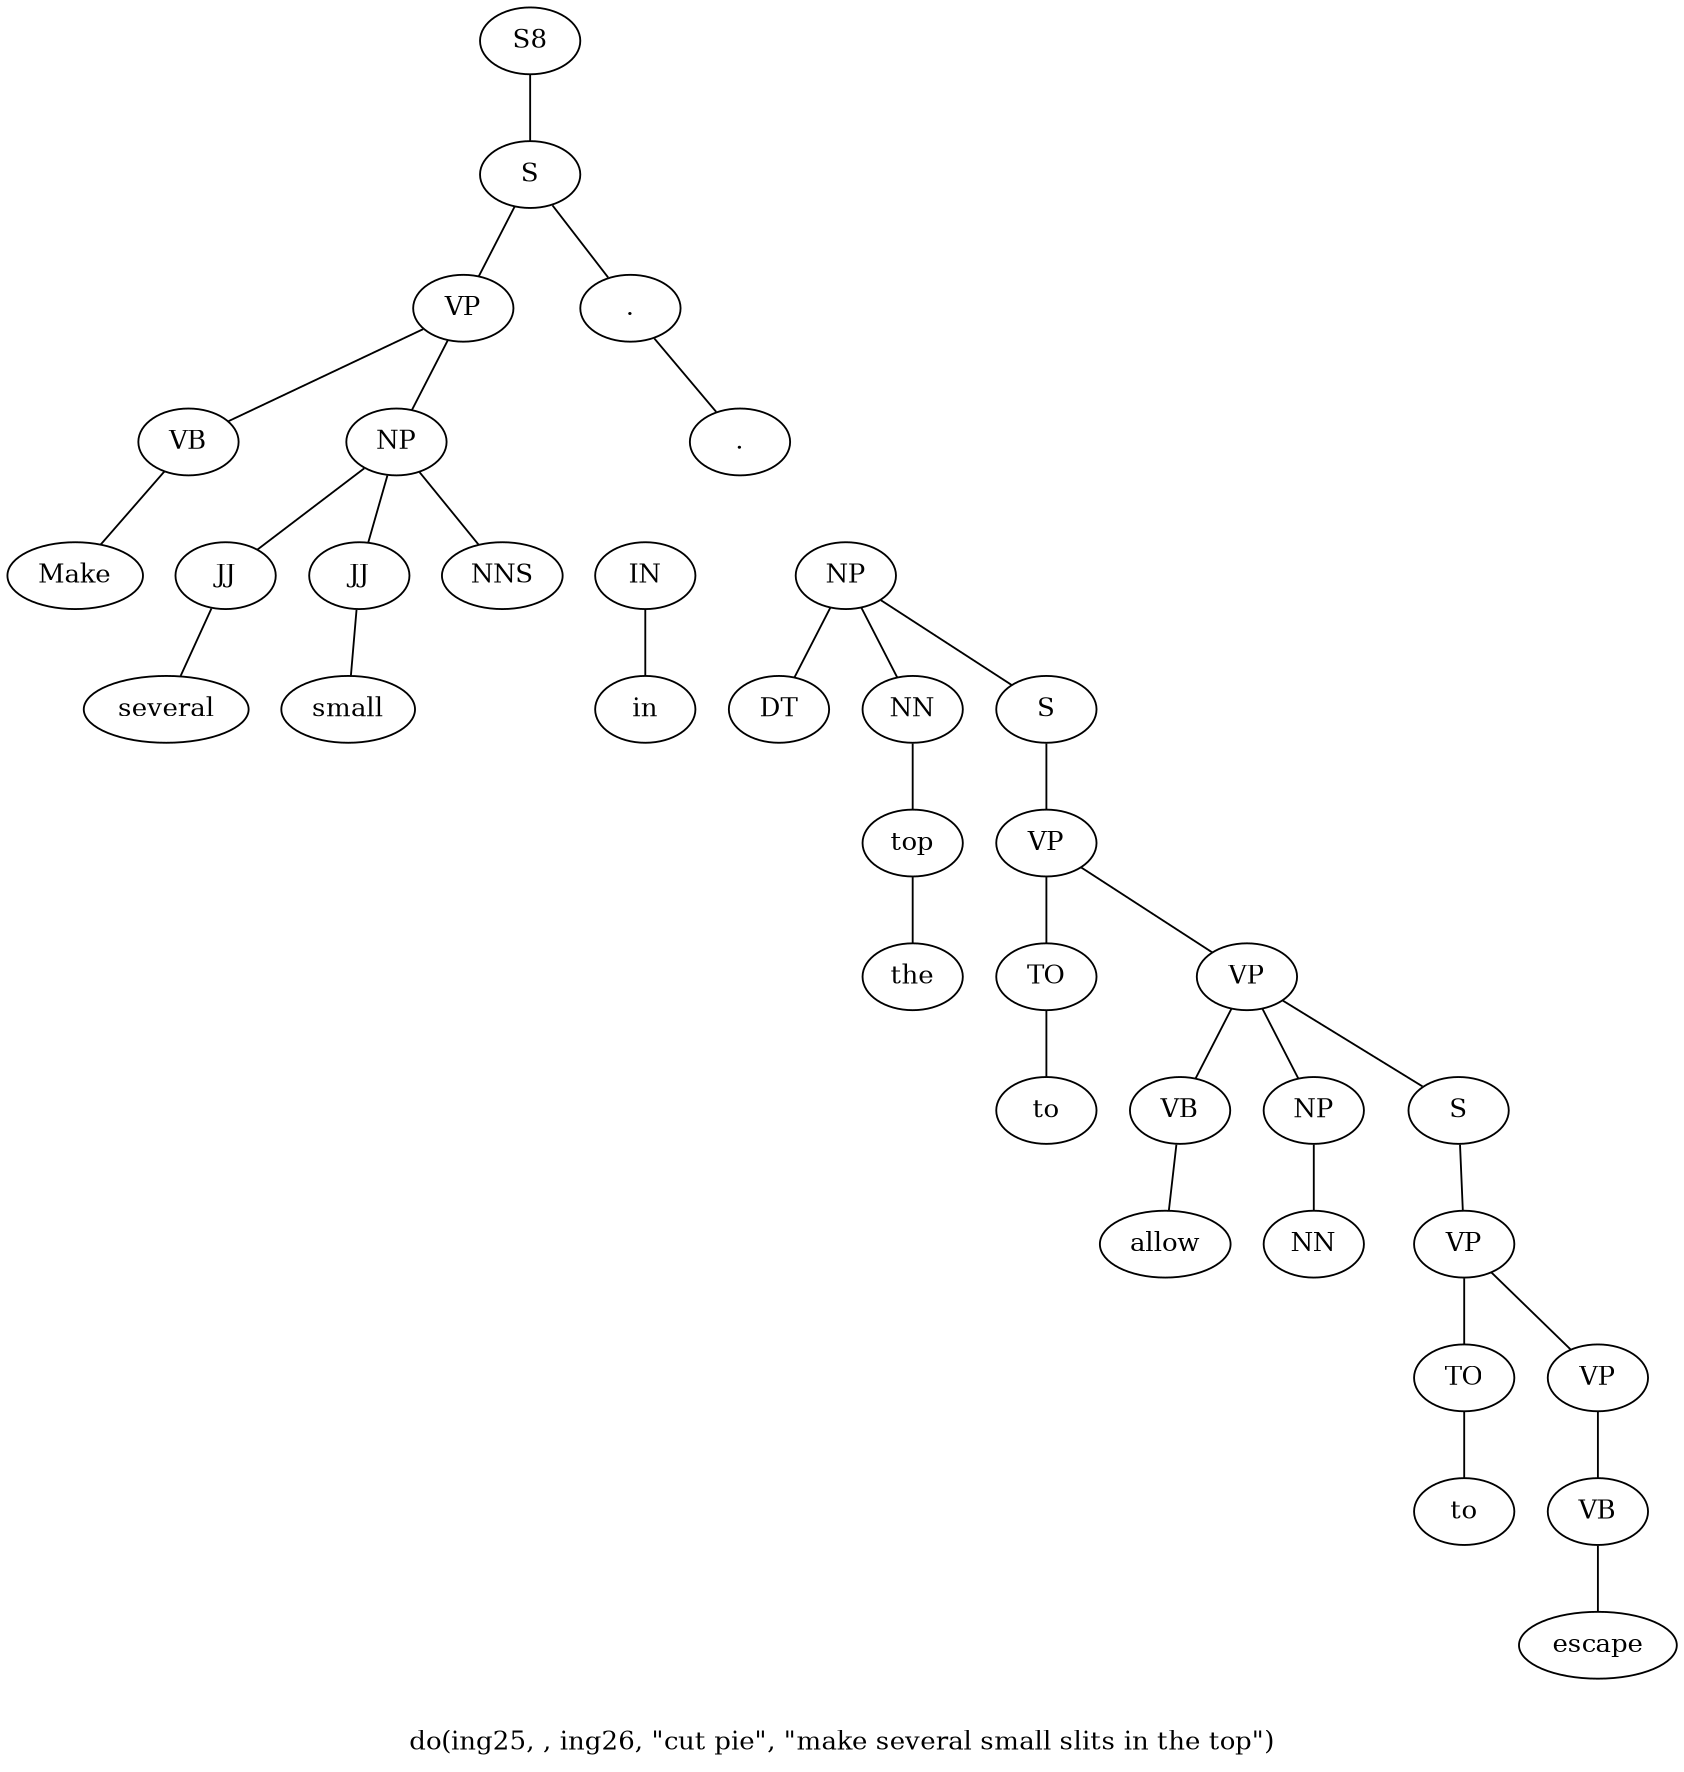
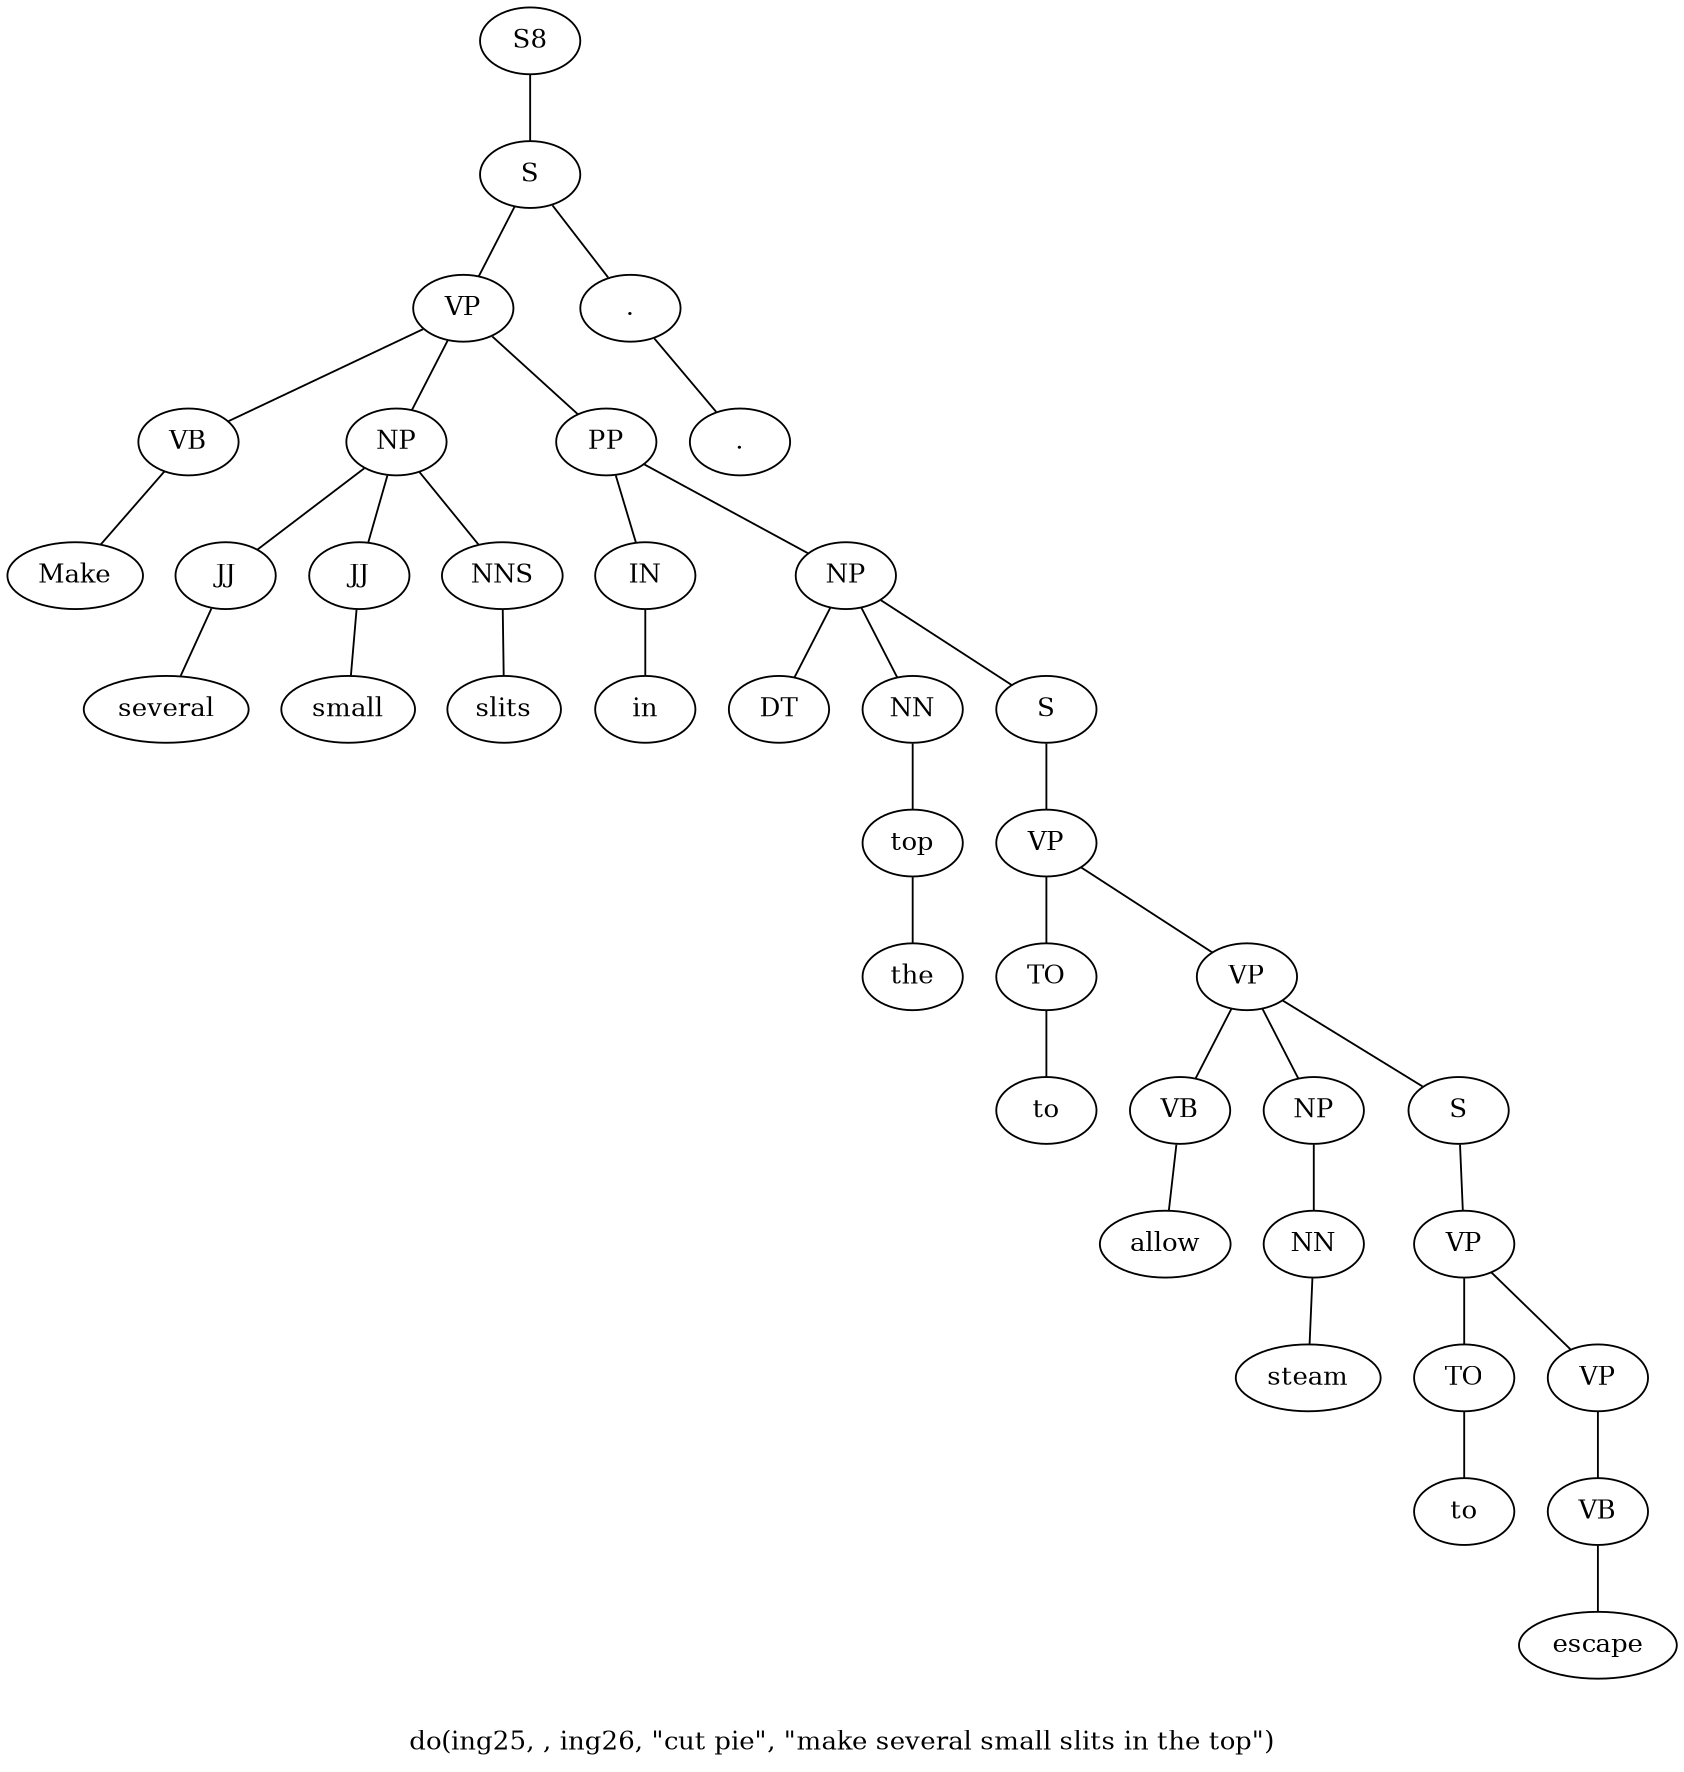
node "PP": added
node "slits": added
node "steam": added
